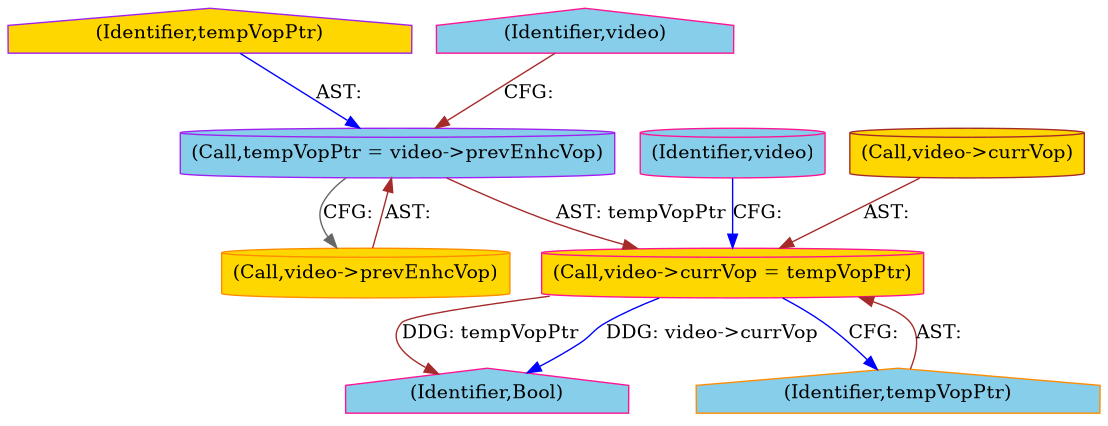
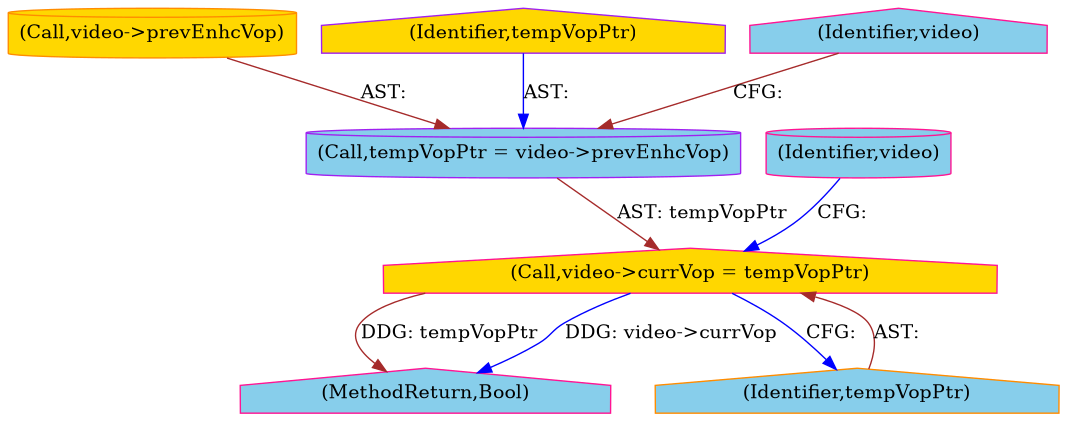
node "(Call,video->currVop)": removed
edge "(Call,tempVopPtr = video->prevEnhcVop)" -> "(Call,video->prevEnhcVop)": removed, label "CFG:"
node "(Call,video->currVop = tempVopPtr)": shape cylinder -> house
node "(Identifier,Bool)": label "(Identifier,Bool)" -> "(MethodReturn,Bool)"
